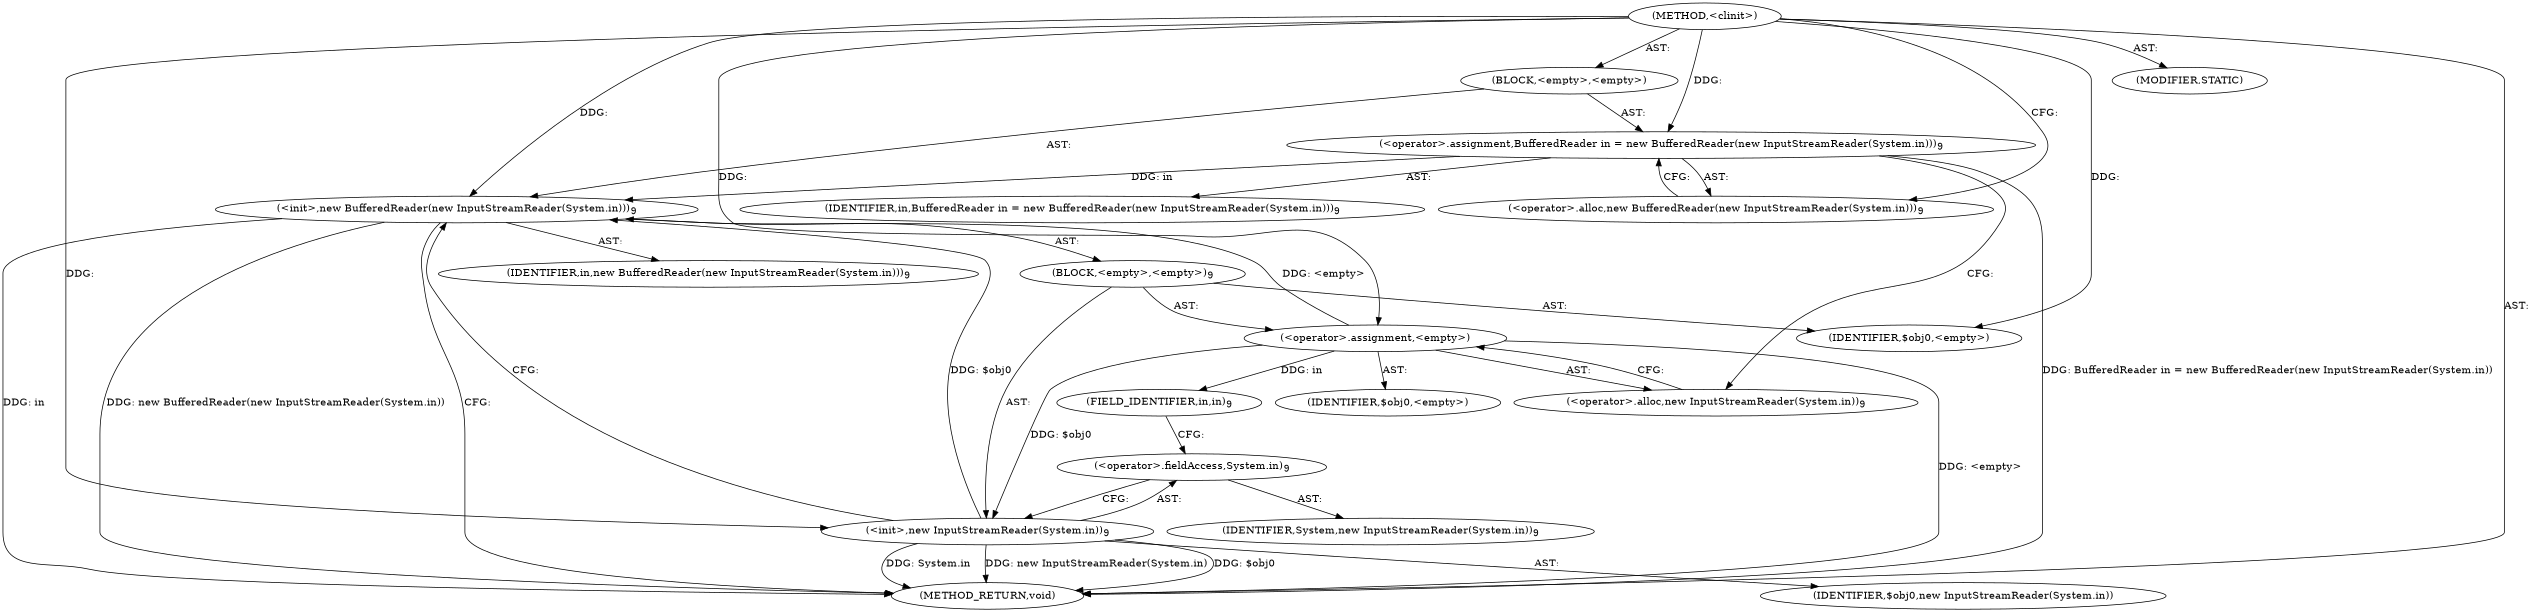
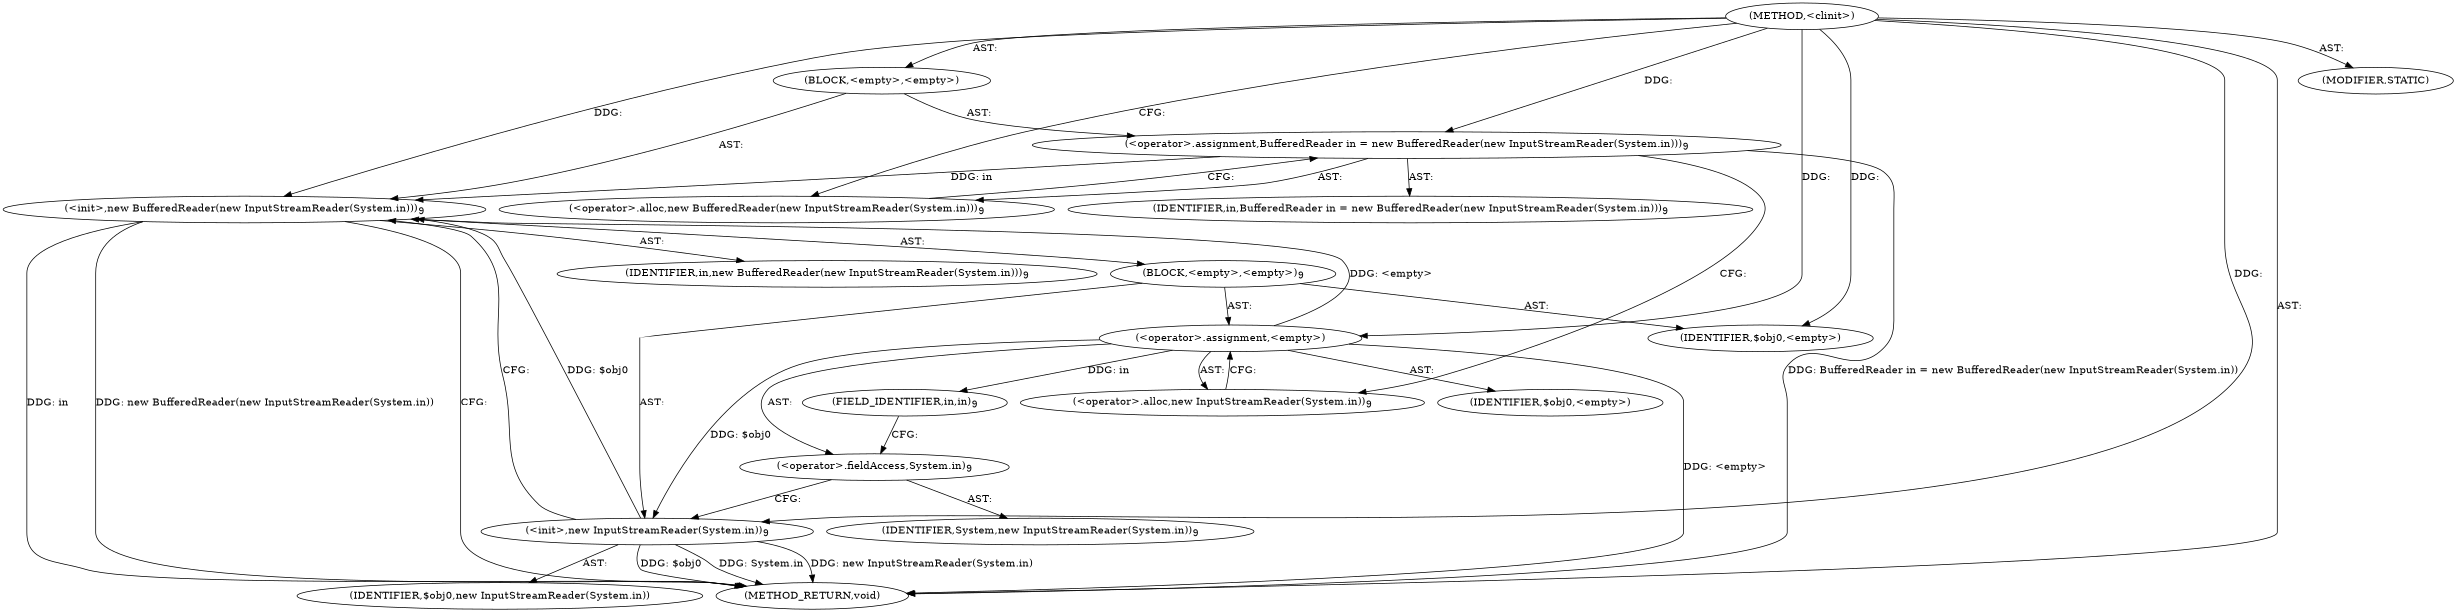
edge "(<init>,new InputStreamReader(System.in))" -> "(<operator>.fieldAccess,System.in)": now "(<operator>.assignment,<empty>)" -> "(<operator>.fieldAccess,System.in)"
